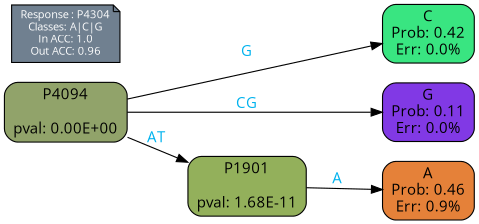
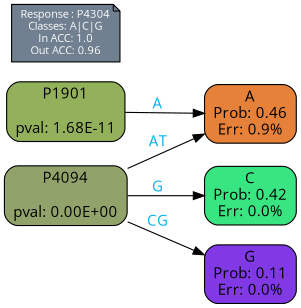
edge "P4094 pval: 0.00E+00" -> "P1901 pval: 1.68E-11": now "P4094 pval: 0.00E+00" -> "A Prob: 0.46 Err: 0.9%"
